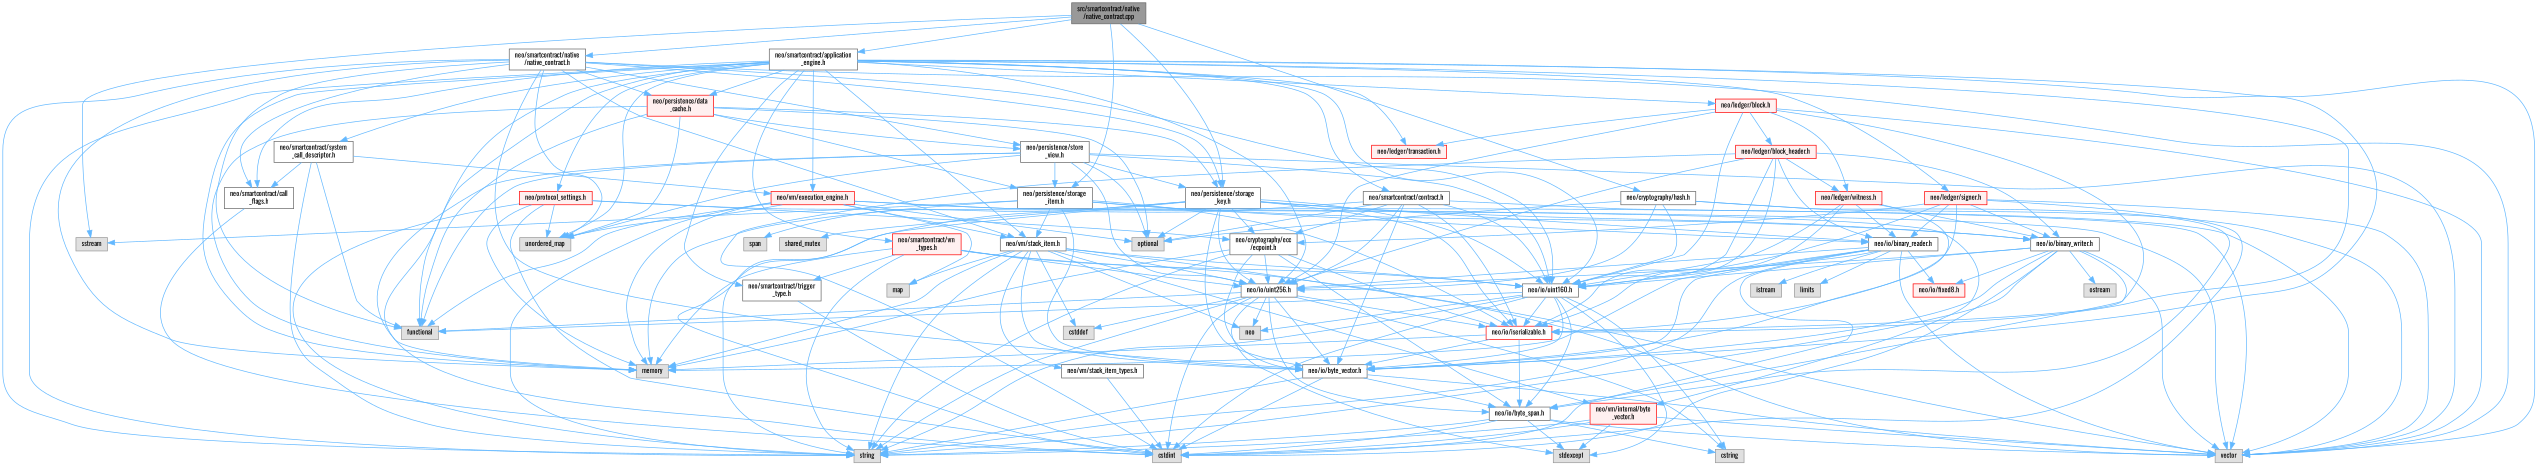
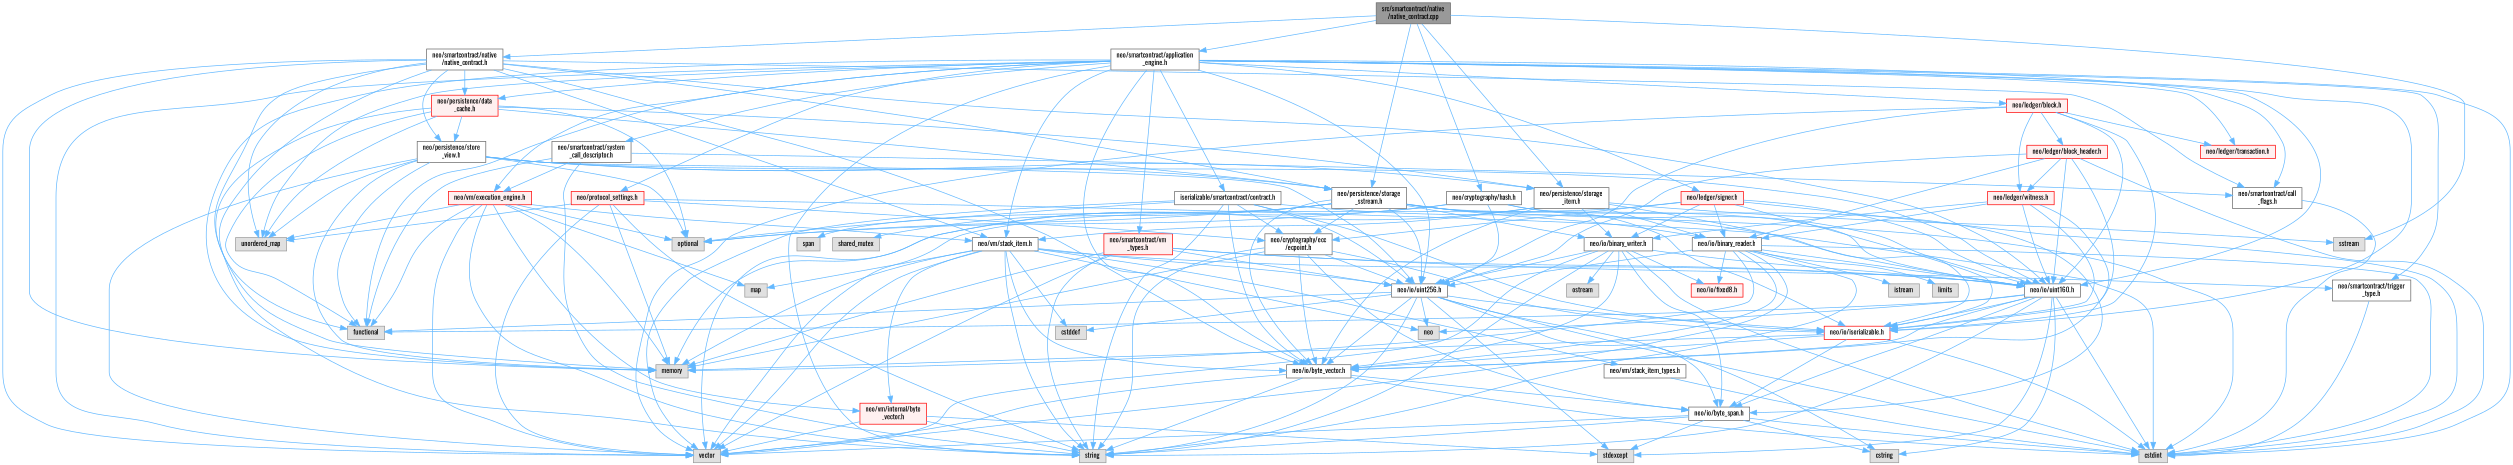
edge "neo/ledger/block_header.h" -> "neo/io/binary_writer.h": removed
node "neo/persistence/storage _key.h": label "neo/persistence/storage _key.h" -> "neo/persistence/storage _sstream.h"
node "neo/smartcontract/contract.h": label "neo/smartcontract/contract.h" -> "iserializable/smartcontract/contract.h"
edge "neo/vm/internal/byte _vector.h" -> "cstdint": now "neo/io/iserializable.h" -> "cstdint"
